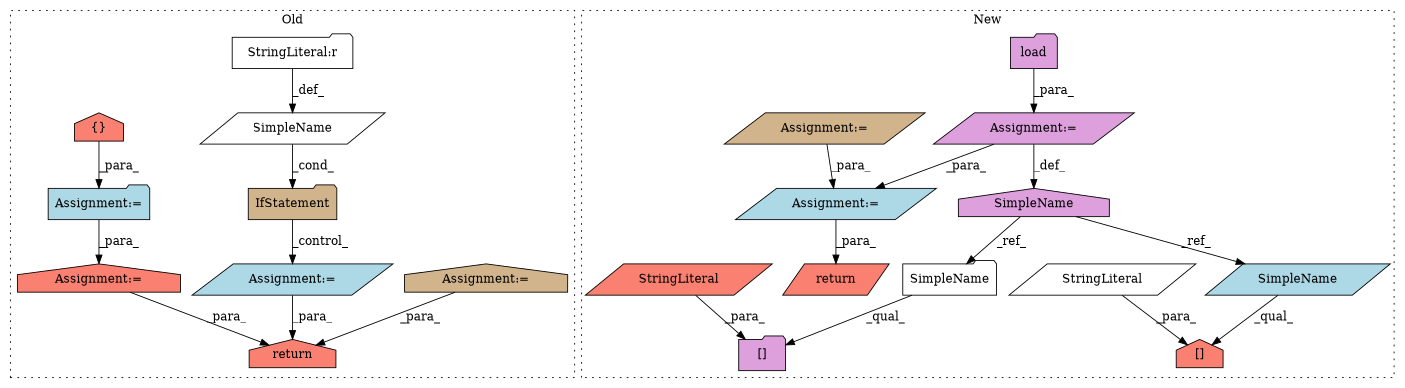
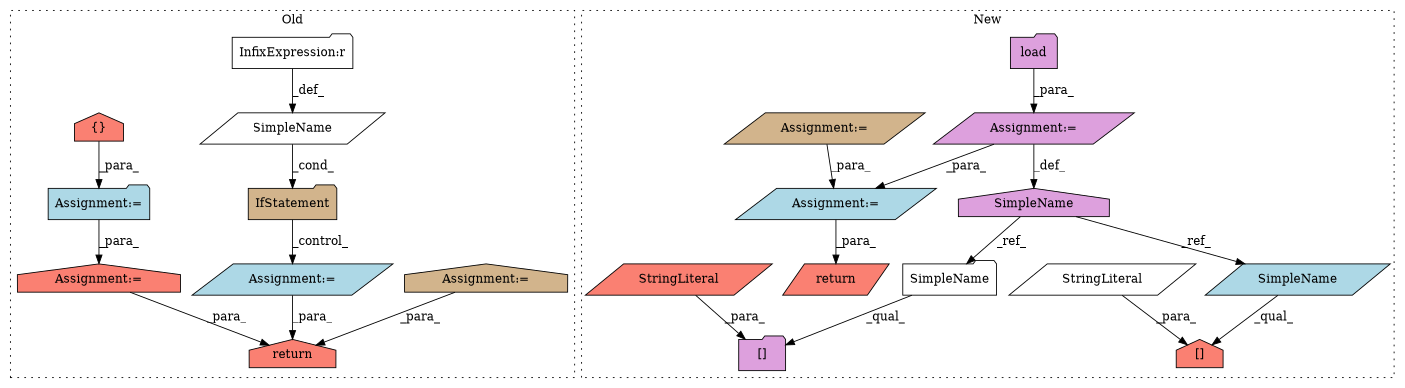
node "StringLiteral:r": label "StringLiteral:r" -> "InfixExpression:r"
